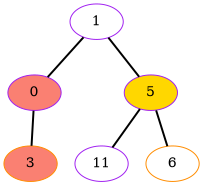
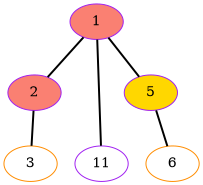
node "1": fillcolor white -> salmon
node "0": label "0" -> "2"
edge "5" -- "11": now "1" -- "11"
node "3": fillcolor salmon -> white
